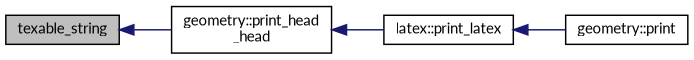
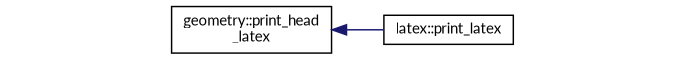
node "texable_string": removed
node "geometry::print_head _head": label "geometry::print_head _head" -> "geometry::print_head _latex"
node "geometry::print": removed
